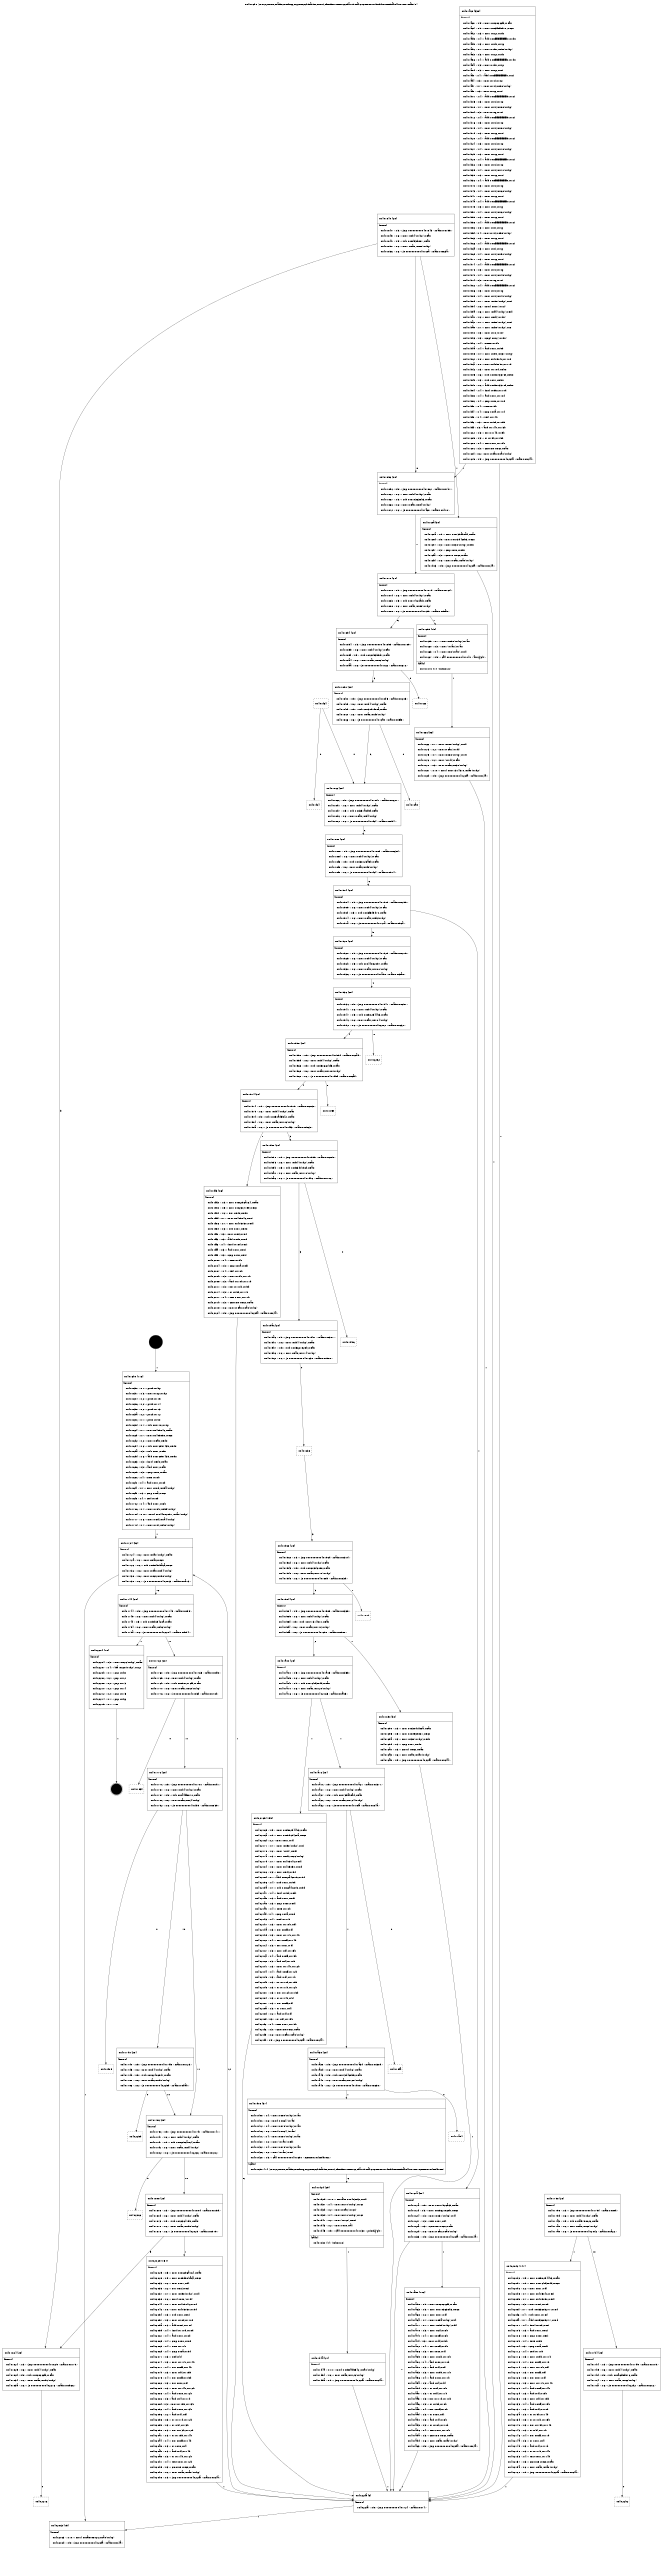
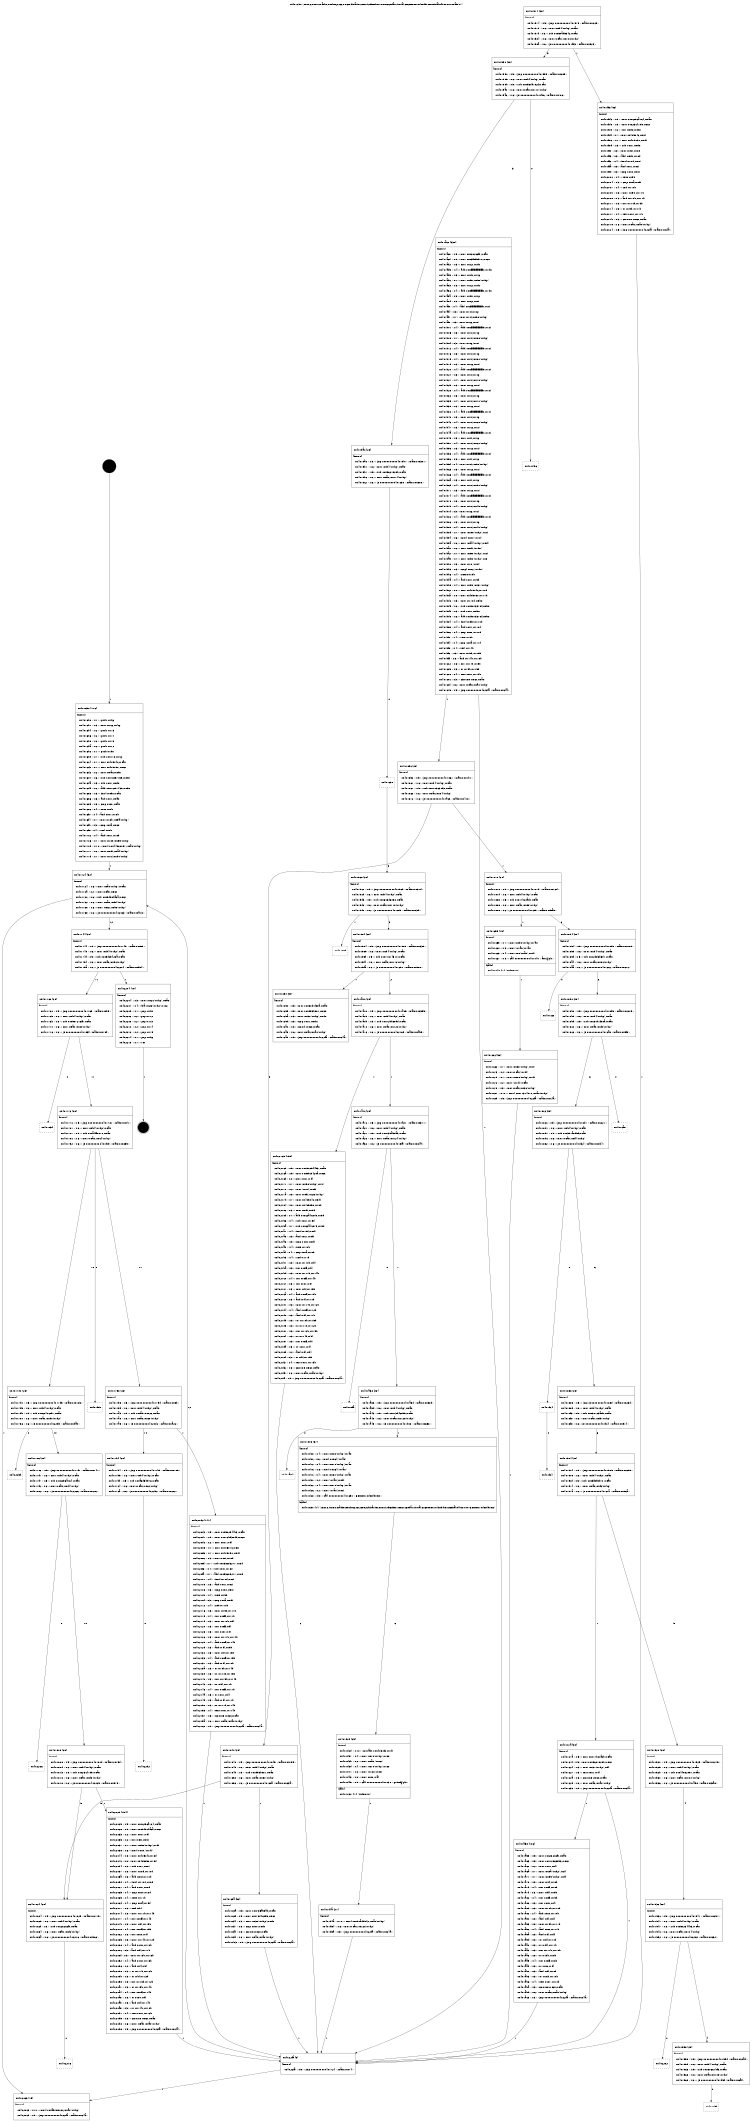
edge "0x401840 [28]" -> "0x40185c [28]": reversed
edge "0x401f64" -> "0x4018cc [28]": reversed
edge "0x401958 [28]" -> "0x401974 [28]": removed, label "4"
edge "0x40177c [28]" -> "0x4017ec [28]": now "0x40177c [28]" -> "0x401798 [28]"
edge "0x401c90 [30]" -> "0x4022fa [5]": removed, label "1"
